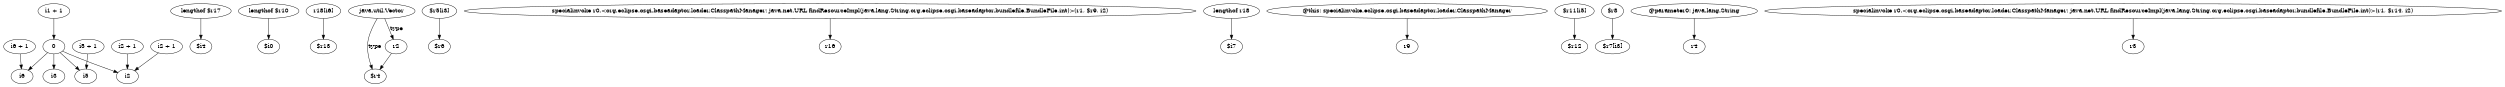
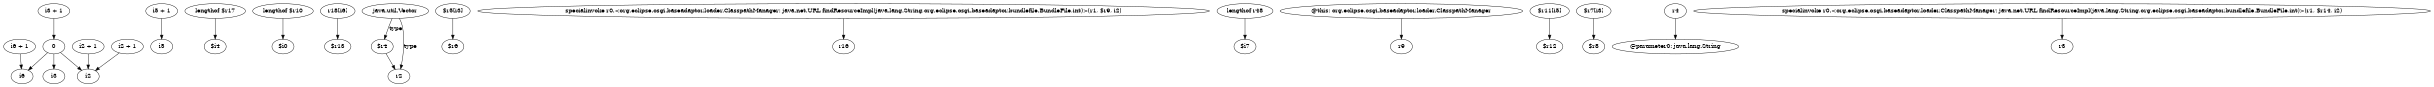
node "i1 + 1": label "i1 + 1" -> "i3 + 1"
node "lengthof r18": label "lengthof r18" -> "lengthof r48"
node "@this: specialinvoke.eclipse.osgi.baseadaptor.loader.ClasspathManager": label "@this: specialinvoke.eclipse.osgi.baseadaptor.loader.ClasspathManager" -> "@this: org.eclipse.osgi.baseadaptor.loader.ClasspathManager"
edge "$r8" -> "$r7[i3]": reversed
edge "@parameter0: java.lang.String" -> "r4": reversed
edge "0" -> "i5": removed
edge "r2" -> "$r4": reversed
